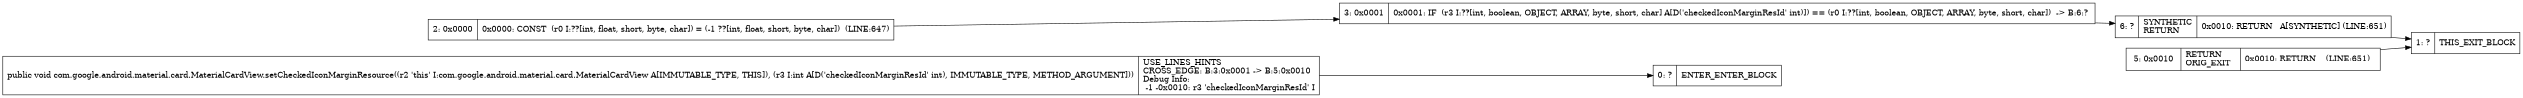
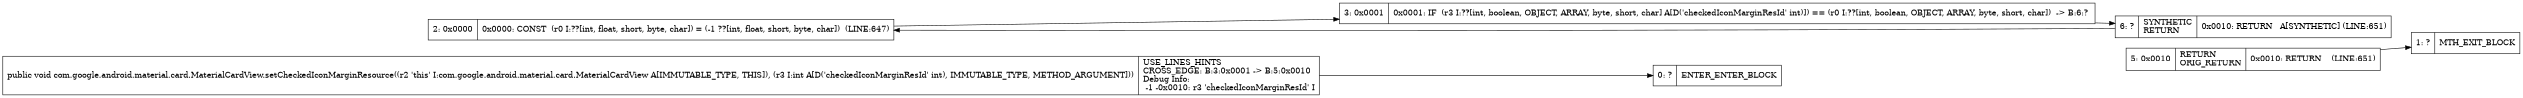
edge "6: ?" -> "1: ?": now "6: ?" -> "2: 0x0000"
node "1: ?": text "THIS_EXIT_BLOCK" -> "MTH_EXIT_BLOCK"
node "5: 0x0010": text "ORIG_EXIT" -> "ORIG_RETURN"
